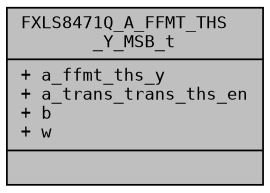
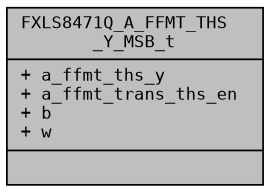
node "FXLS8471Q_A_FFMT_THS": text "+ a_trans_trans_ths_en" -> "+ a_ffmt_trans_ths_en"
